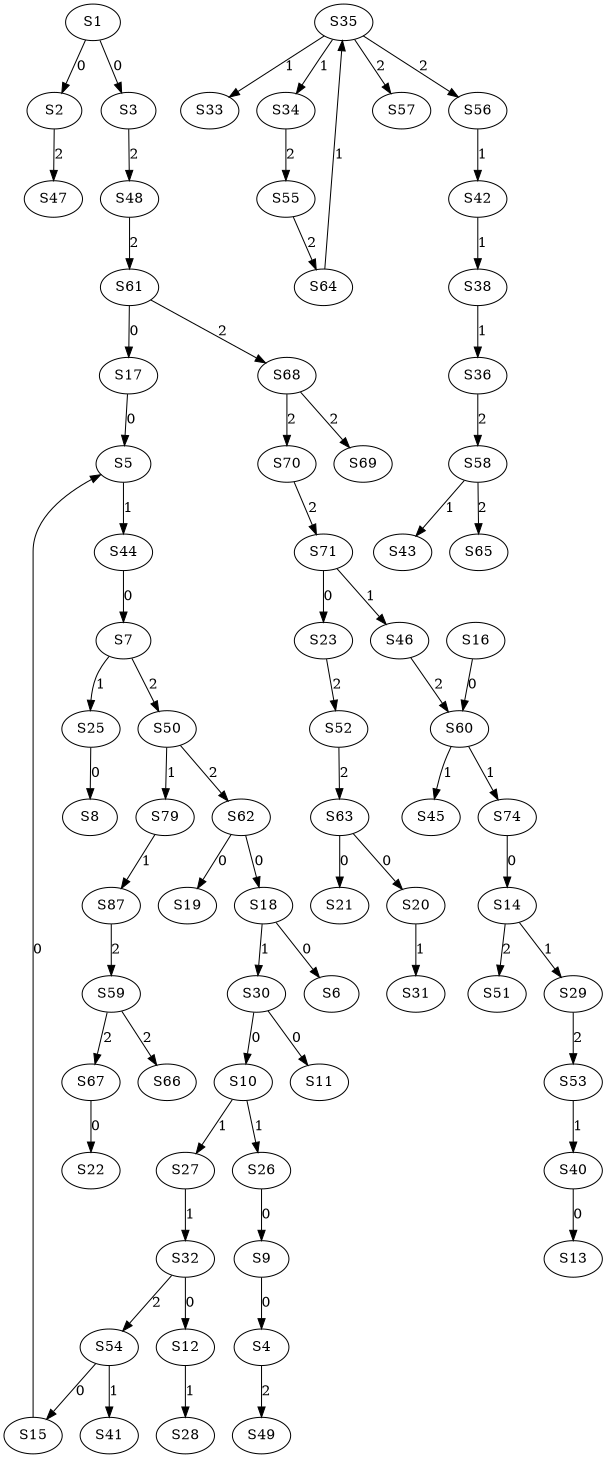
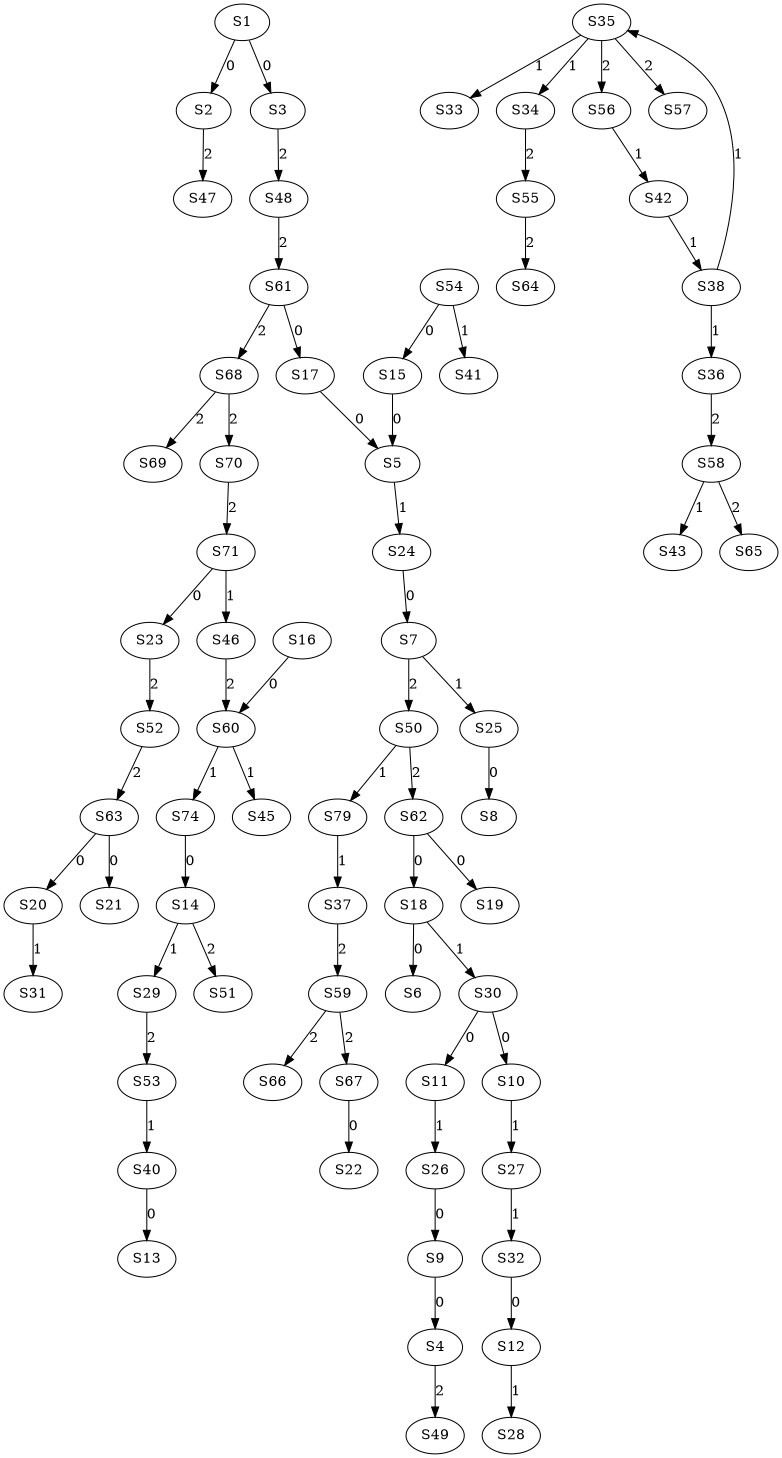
edge "S64" -> "S35": now "S38" -> "S35"
node "S44": label "S44" -> "S24"
node "S87": label "S87" -> "S37"
edge "S10" -> "S26": now "S11" -> "S26"
edge "S32" -> "S54": removed, label "2"
